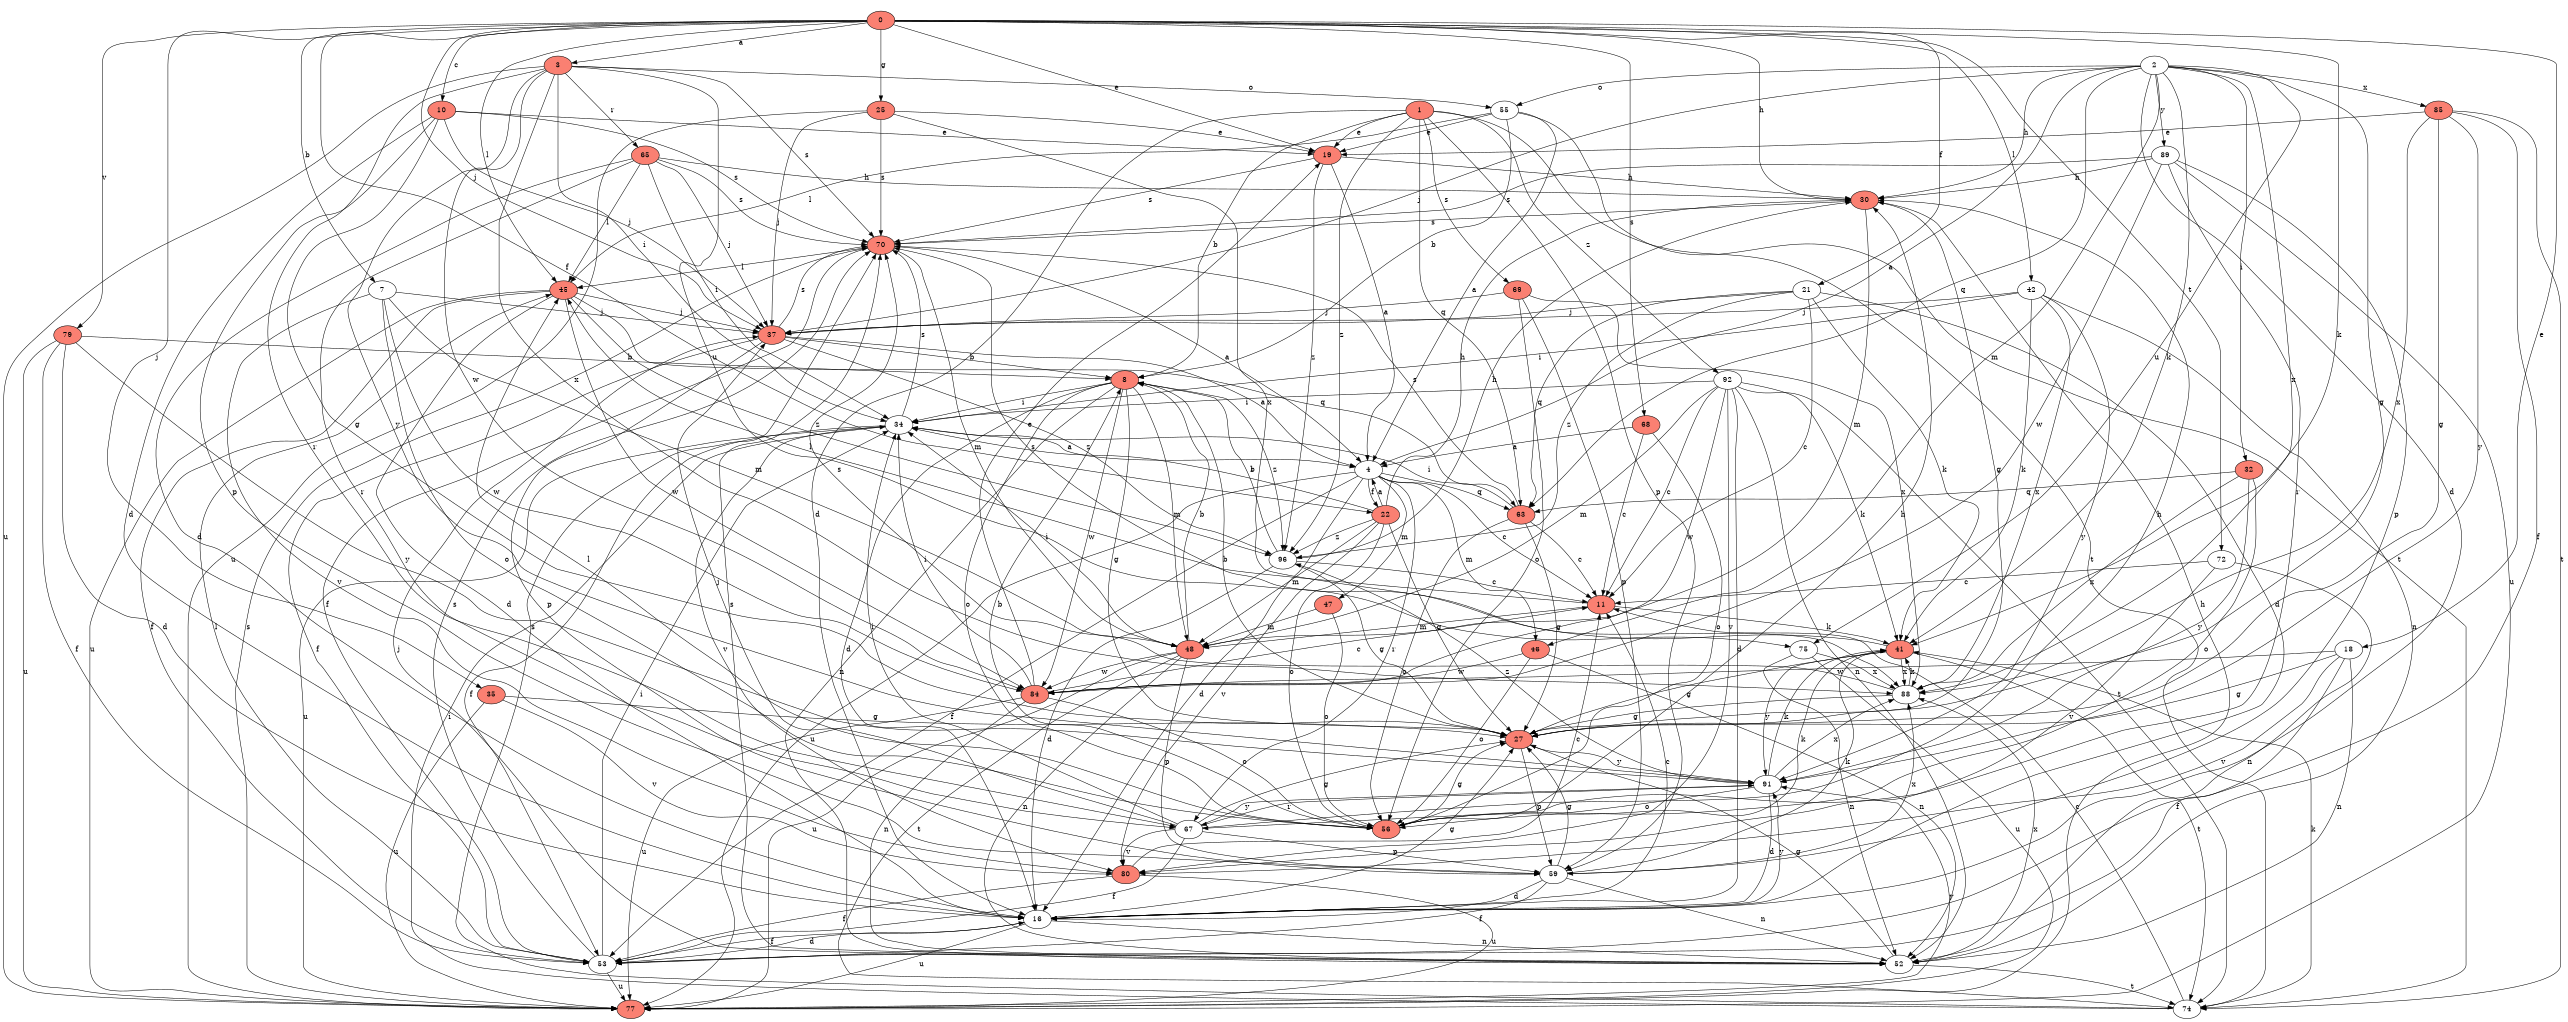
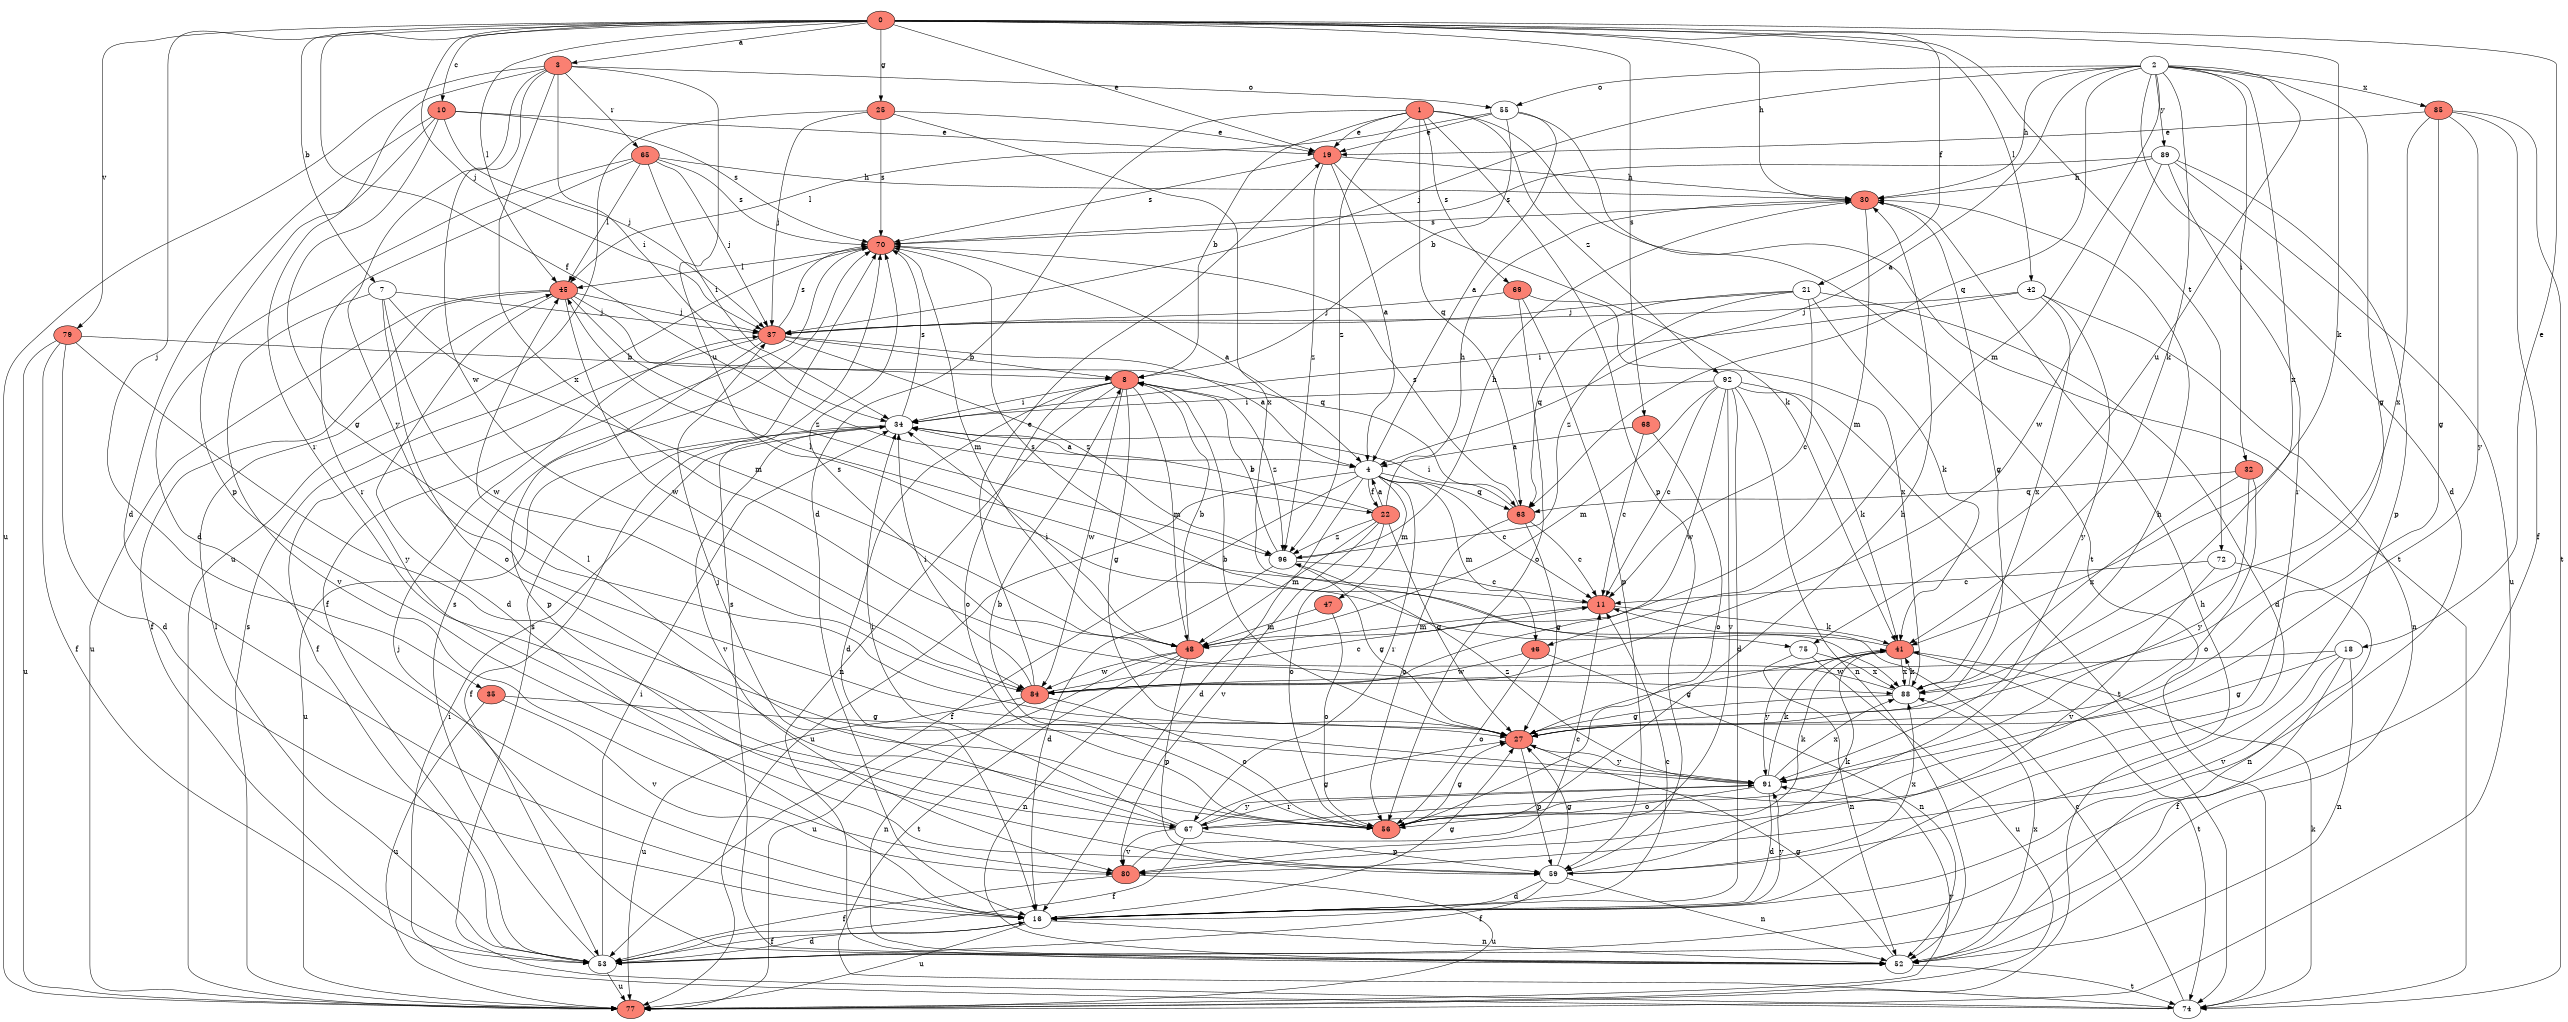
edge "3" -> "70": removed, label "s"
edge "42" -> "41": now "19" -> "41"
